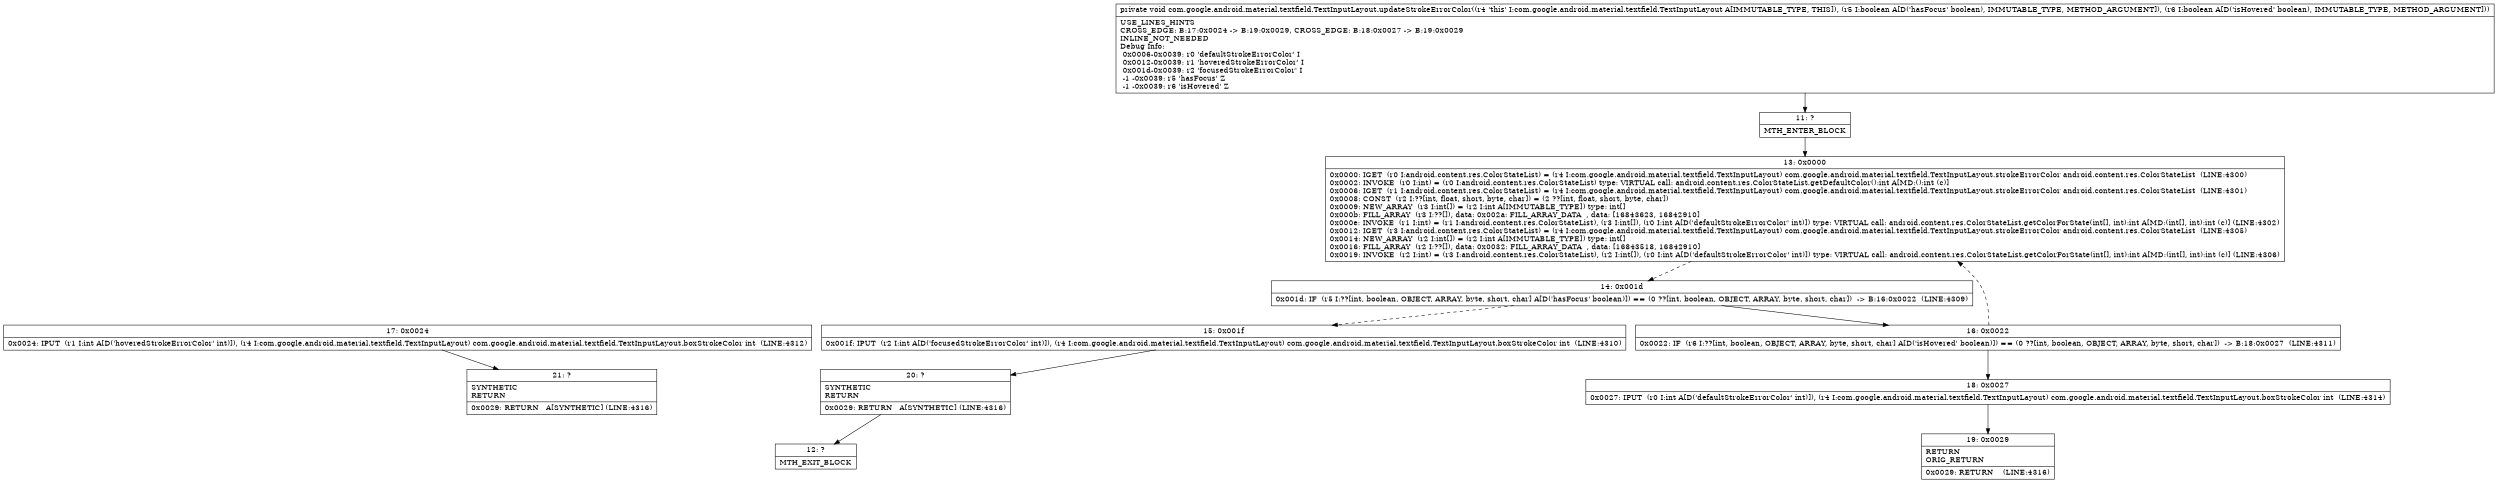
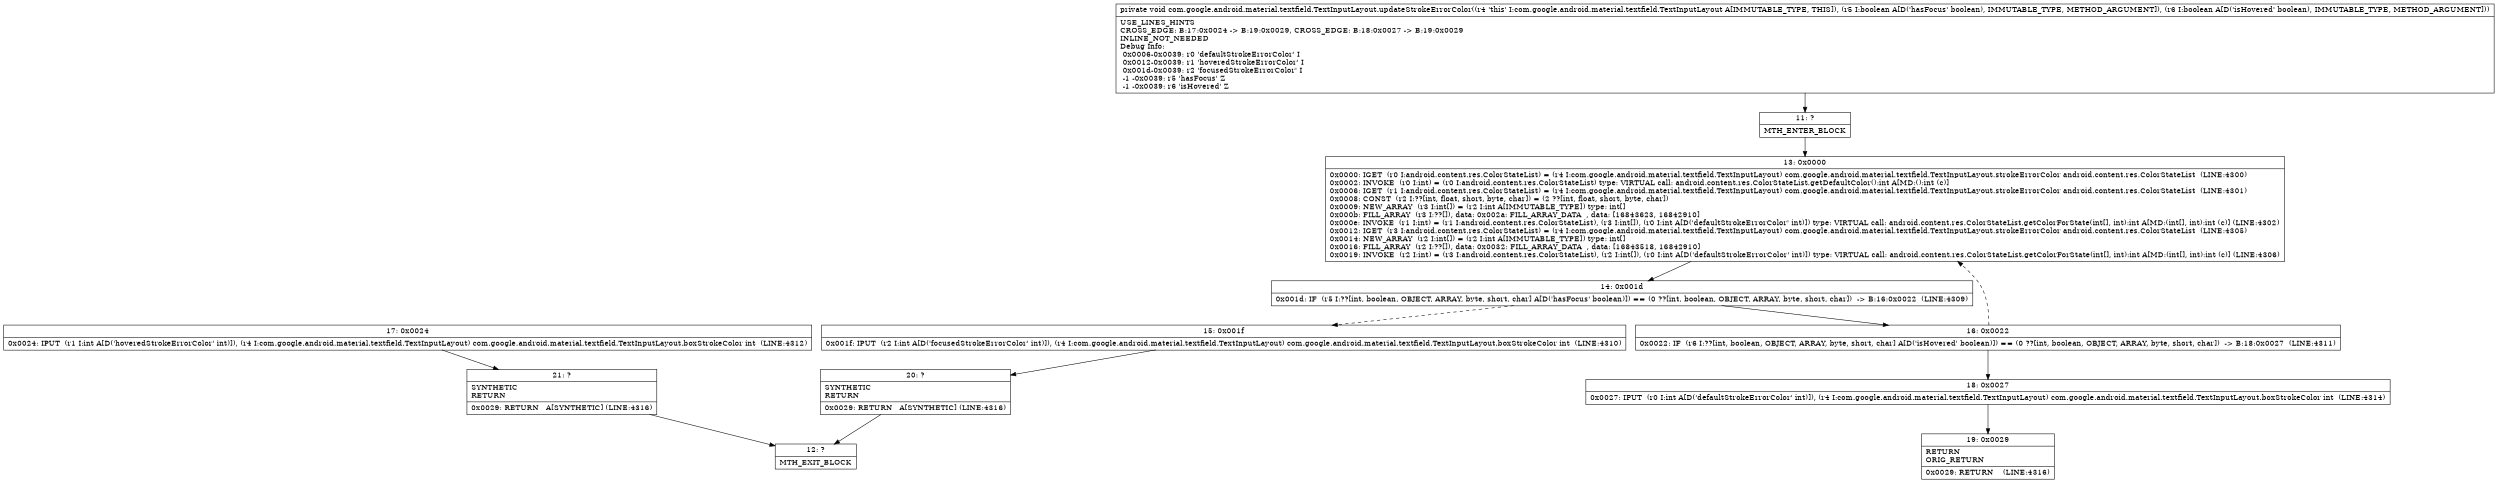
edge "13: 0x0000" -> "14: 0x001d": style dashed -> solid
edge "21: ?" -> "12: ?": added
